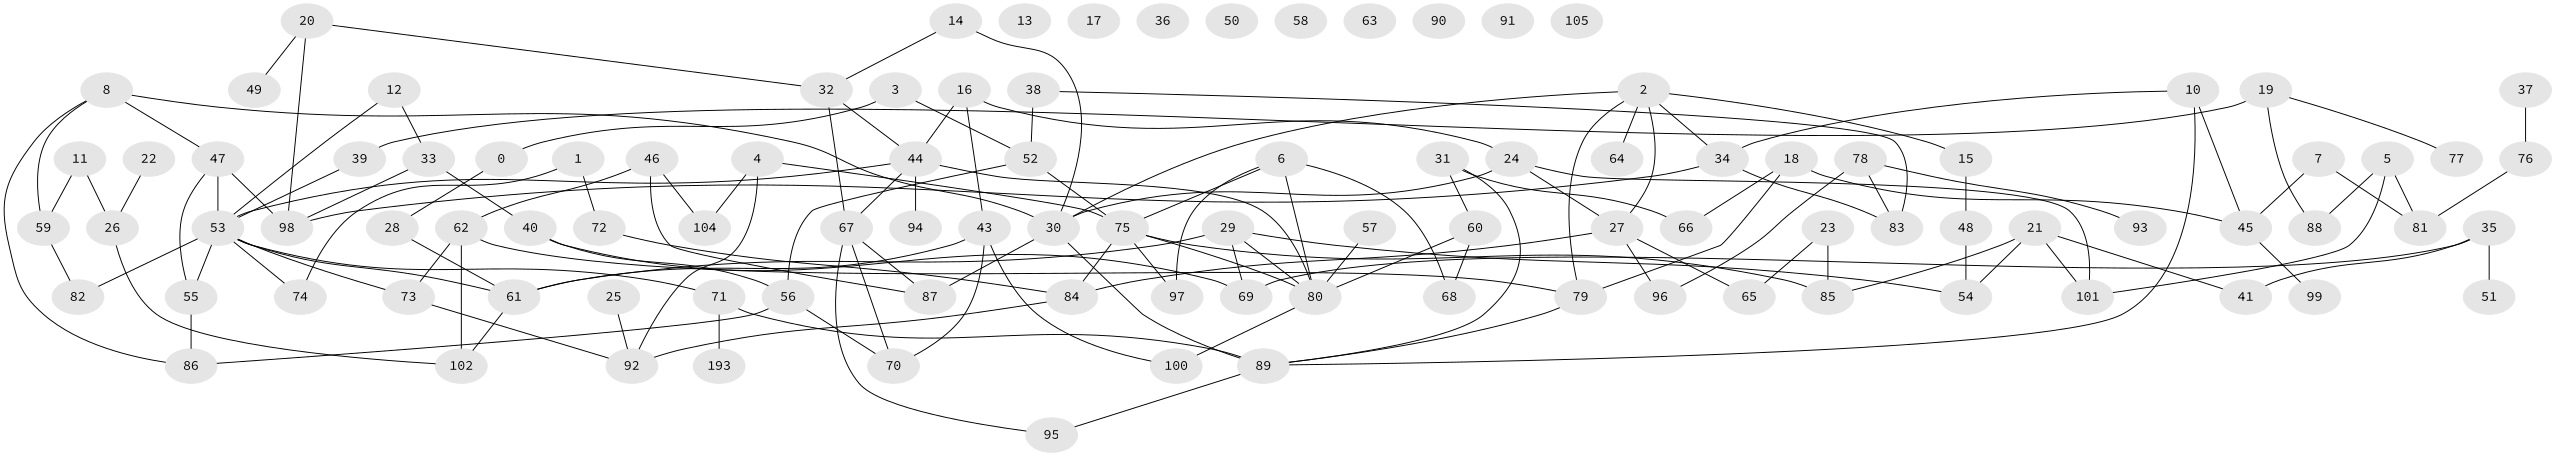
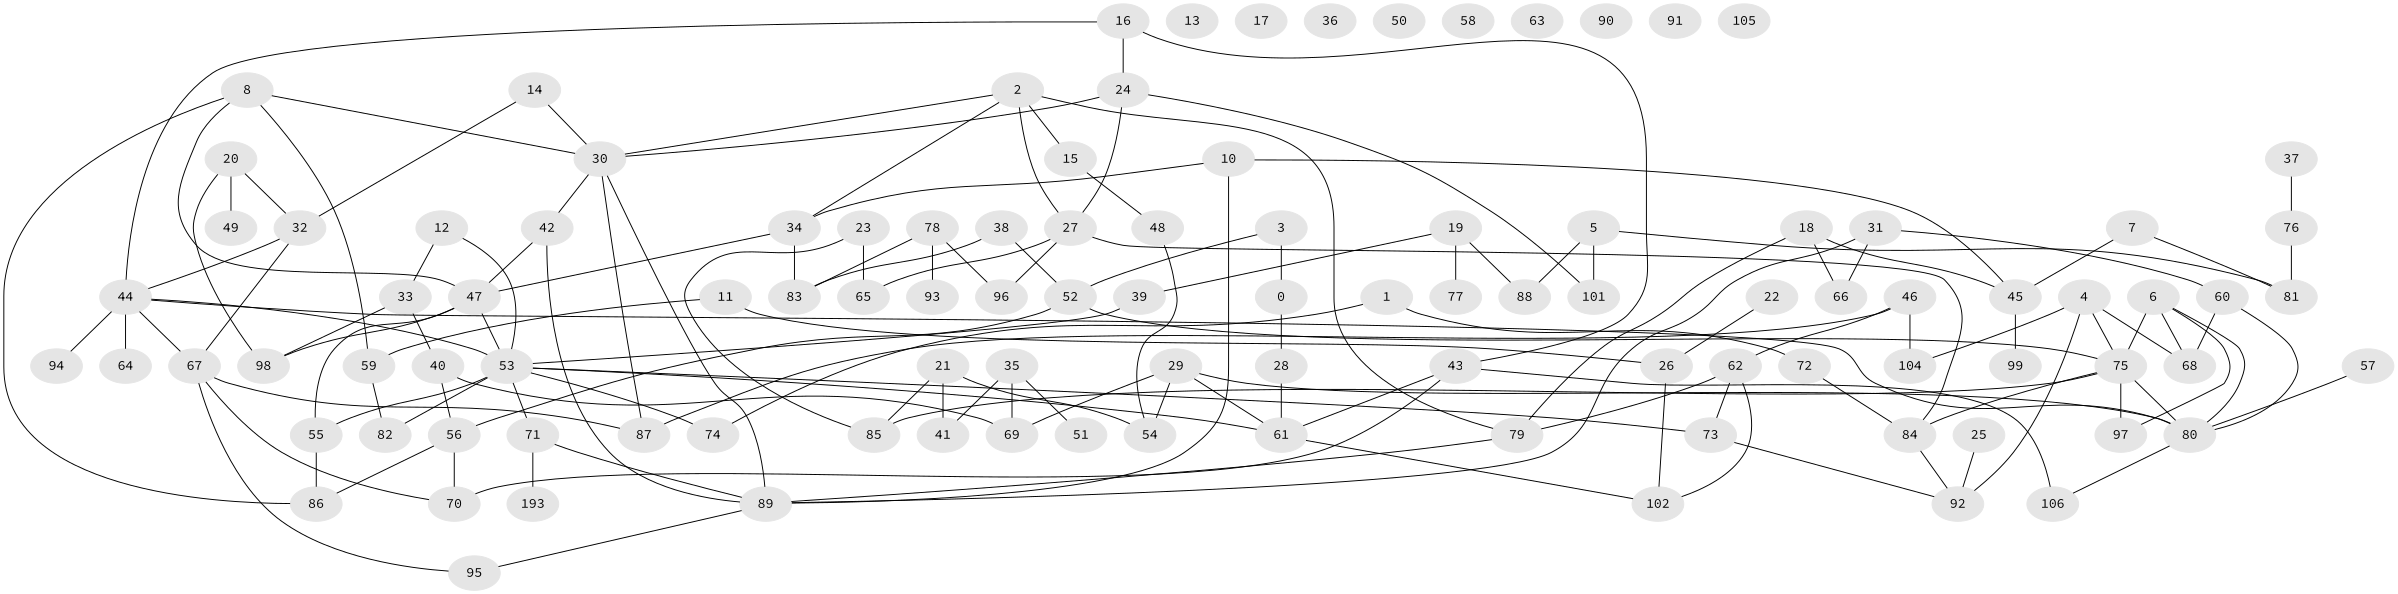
edge "2" -- "64": now "44" -- "64"
edge "34" -- "98": now "34" -- "47"
node "42": added
edge "21" -- "101": removed
edge "4" -- "68": added
node "100": label "100" -> "106"
